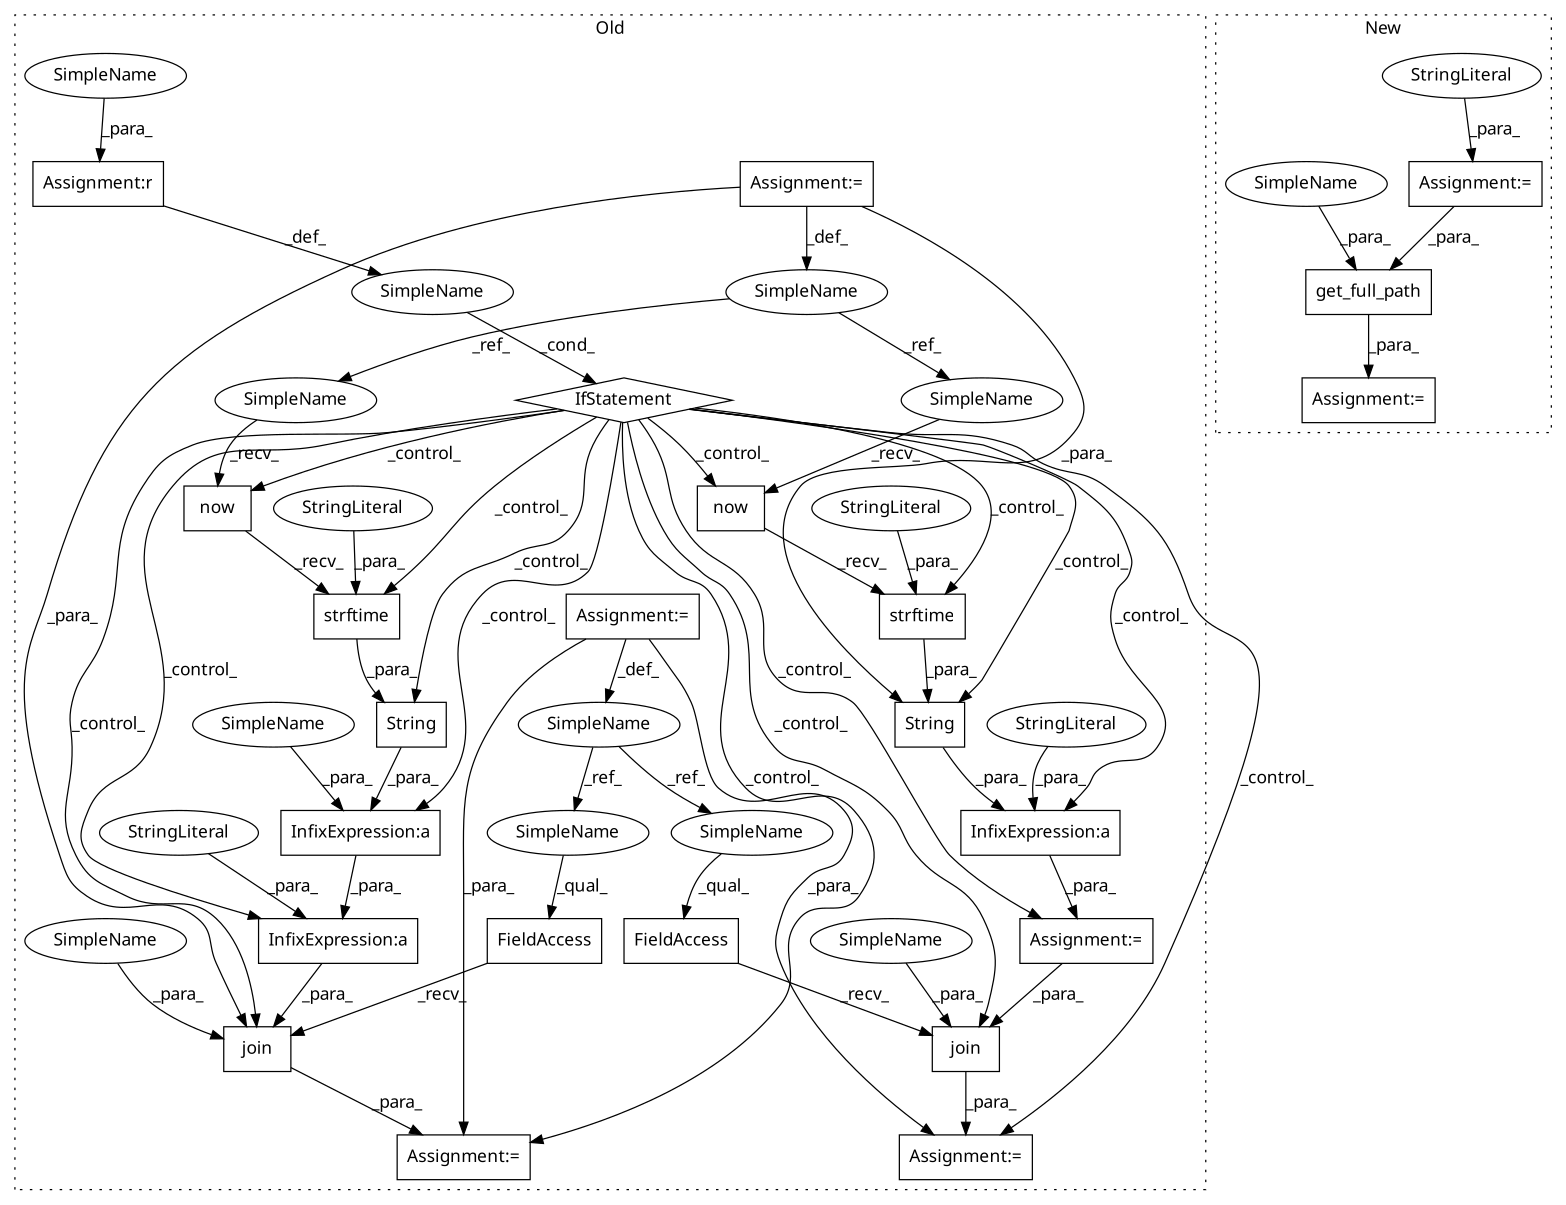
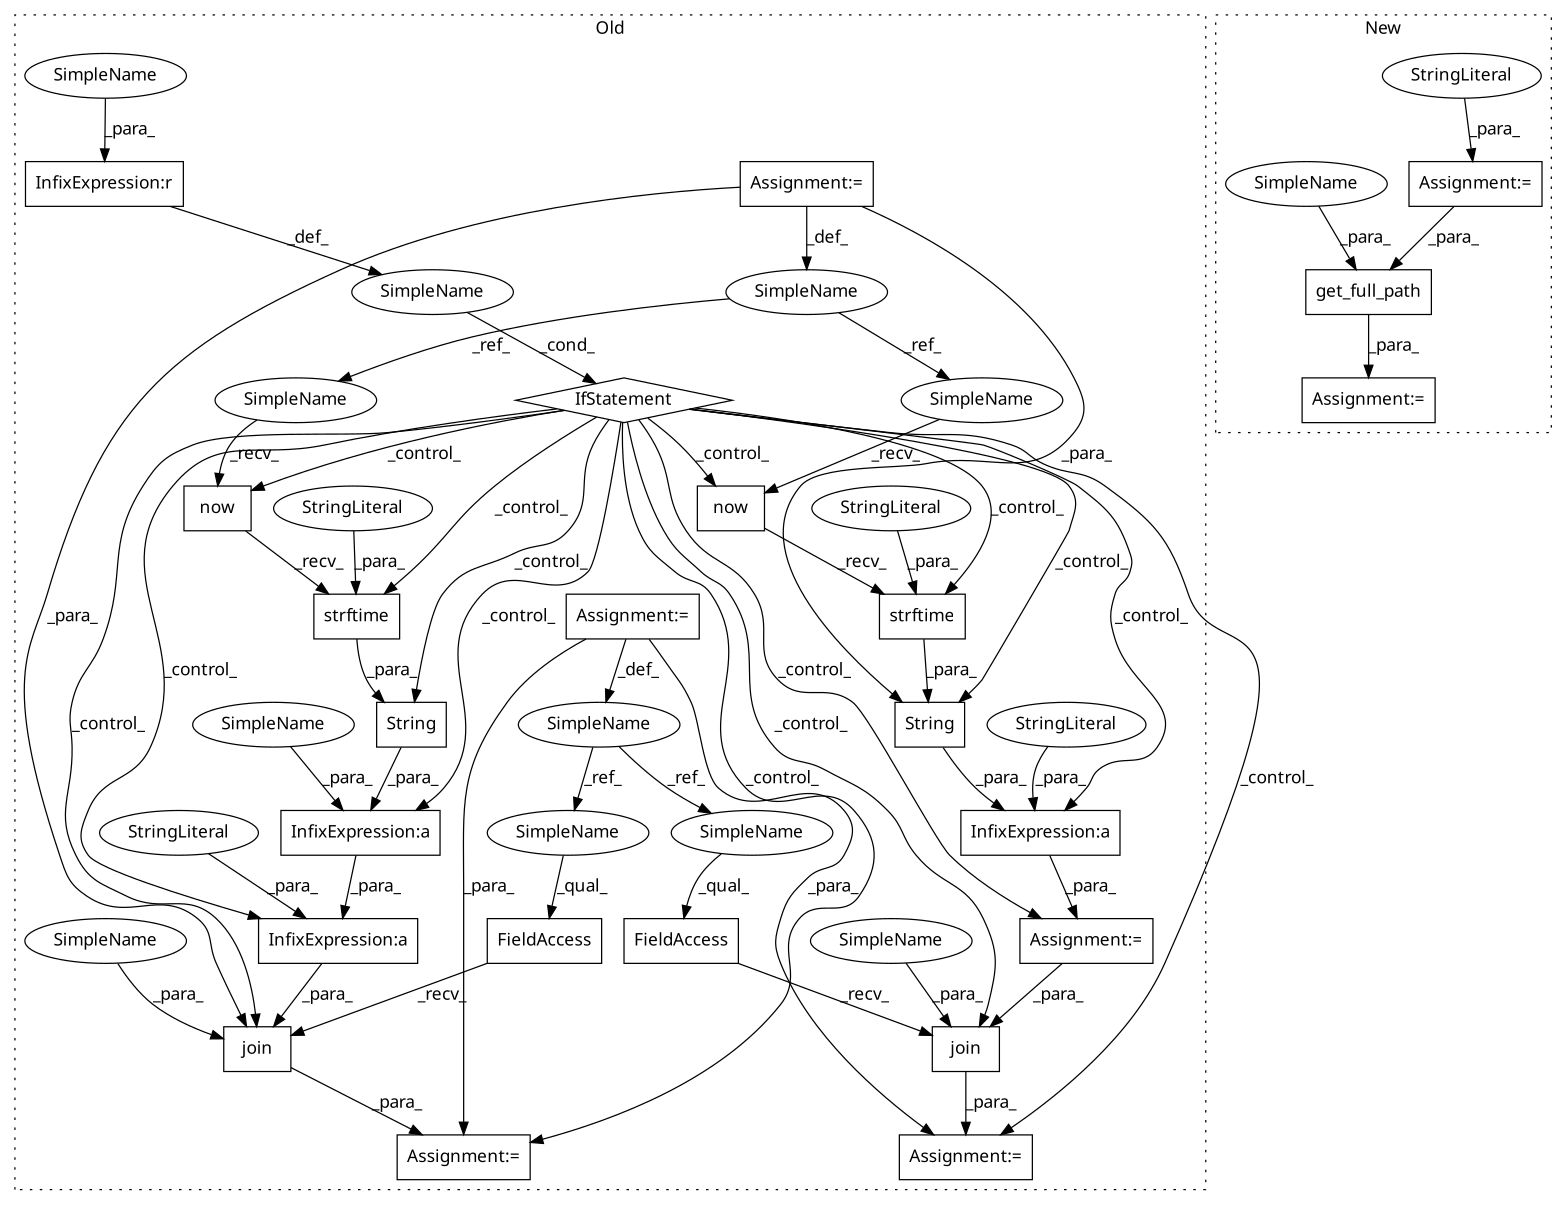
node "Assignment:r": label "Assignment:r" -> "InfixExpression:r"
